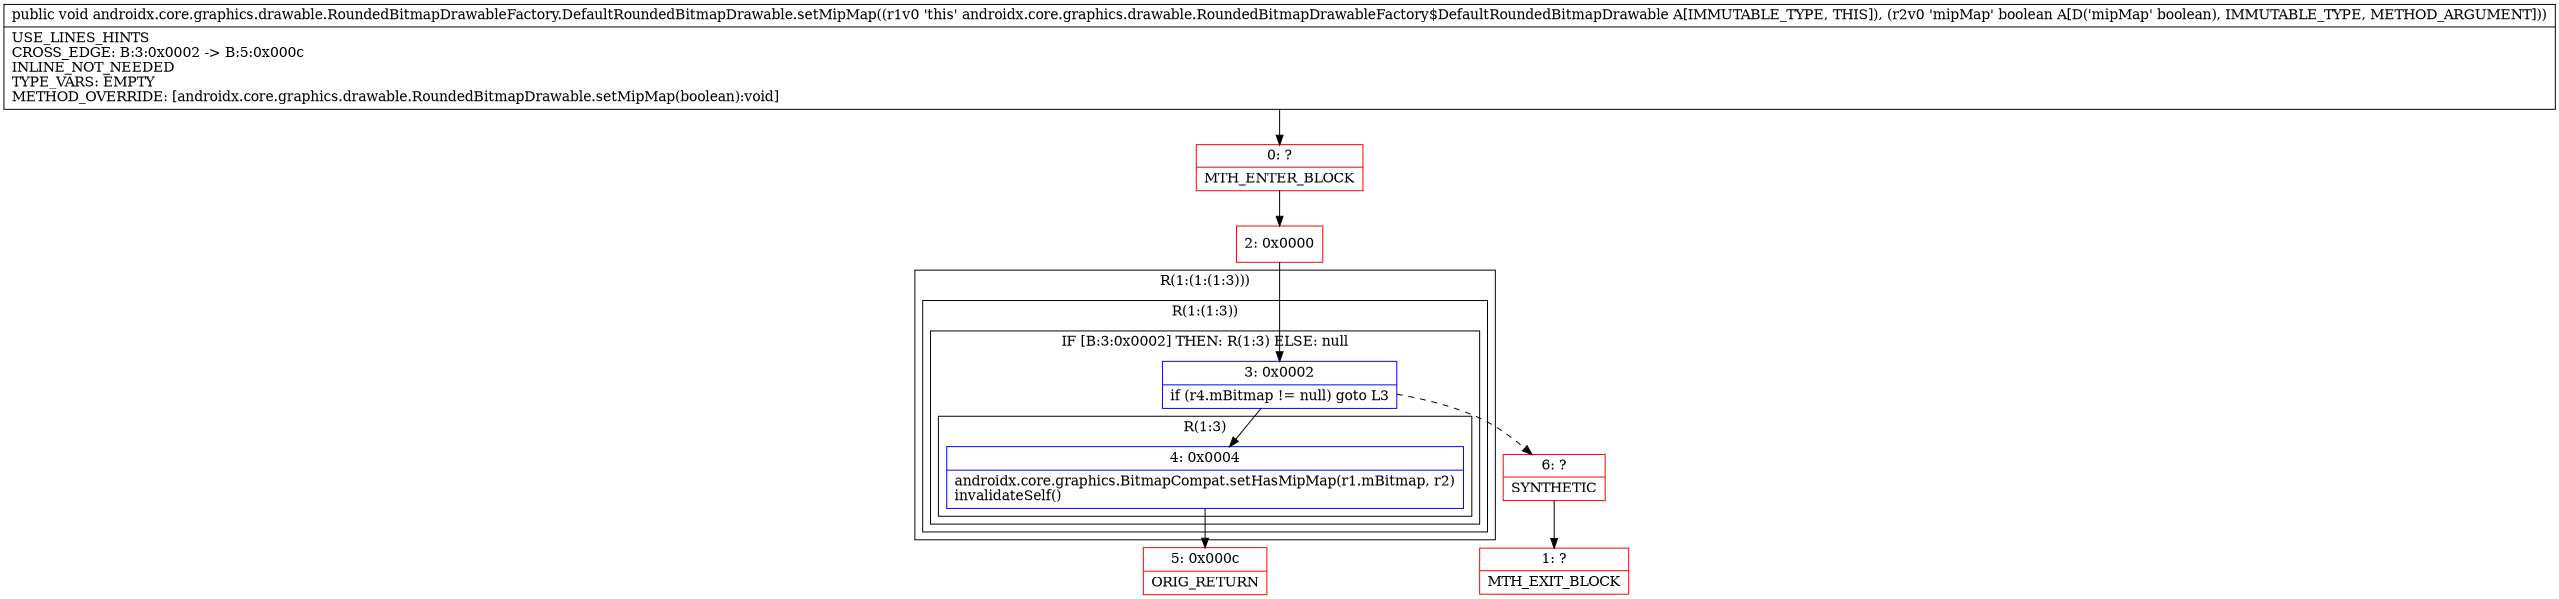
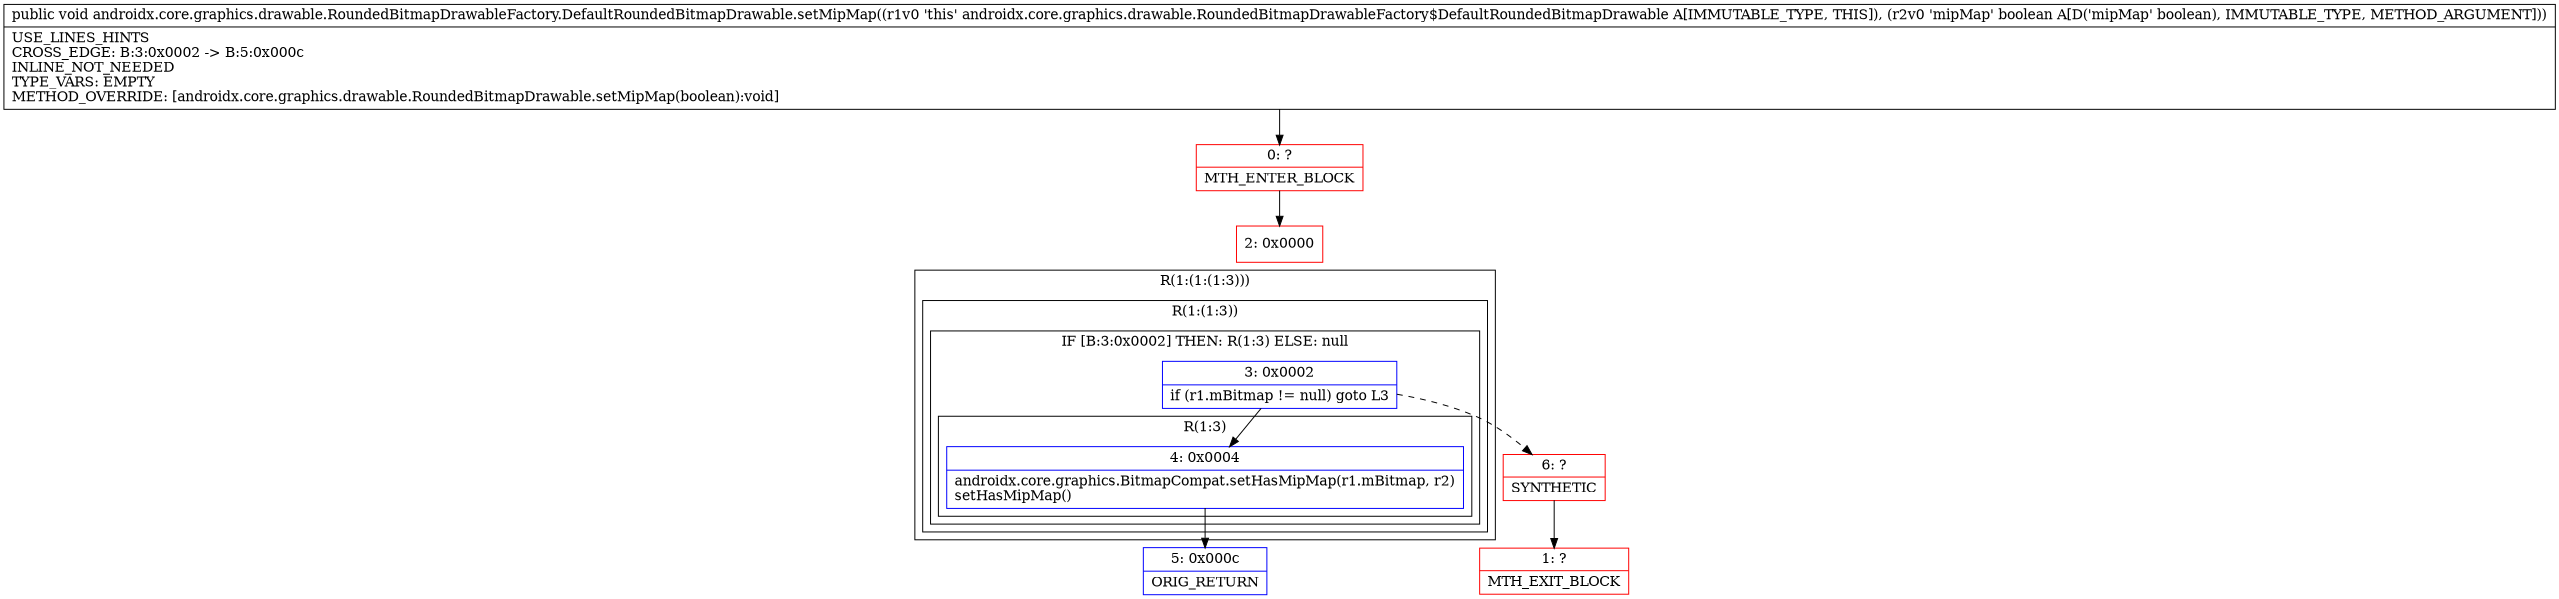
edge "2: 0x0000" -> "3: 0x0002": removed
node "3: 0x0002": text "if (r4.mBitmap != null) goto L3" -> "if (r1.mBitmap != null) goto L3"
node "4: 0x0004": text "invalidateSelf()" -> "setHasMipMap()"
node "5: 0x000c": color red -> blue
